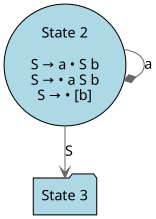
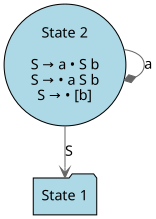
node "State 3": label "State 3" -> "State 1"
